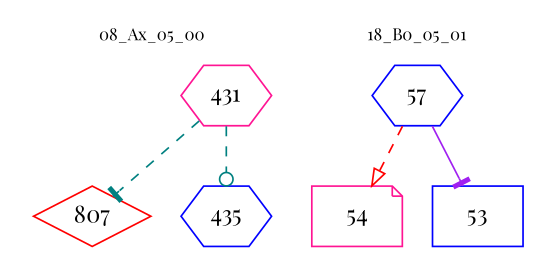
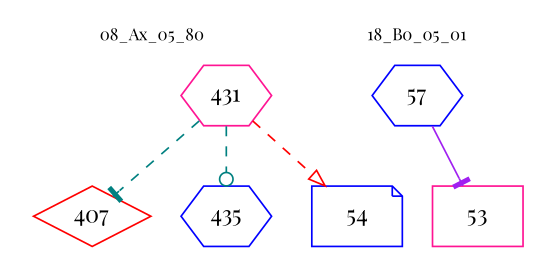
cluster "08_Ax_05_00": label "08_Ax_05_00" -> "08_Ax_05_80"
edge "57" -> "54": now "431" -> "54"
node "807": label "807" -> "407"
node "54": color deeppink -> blue
node "53": color blue -> deeppink
